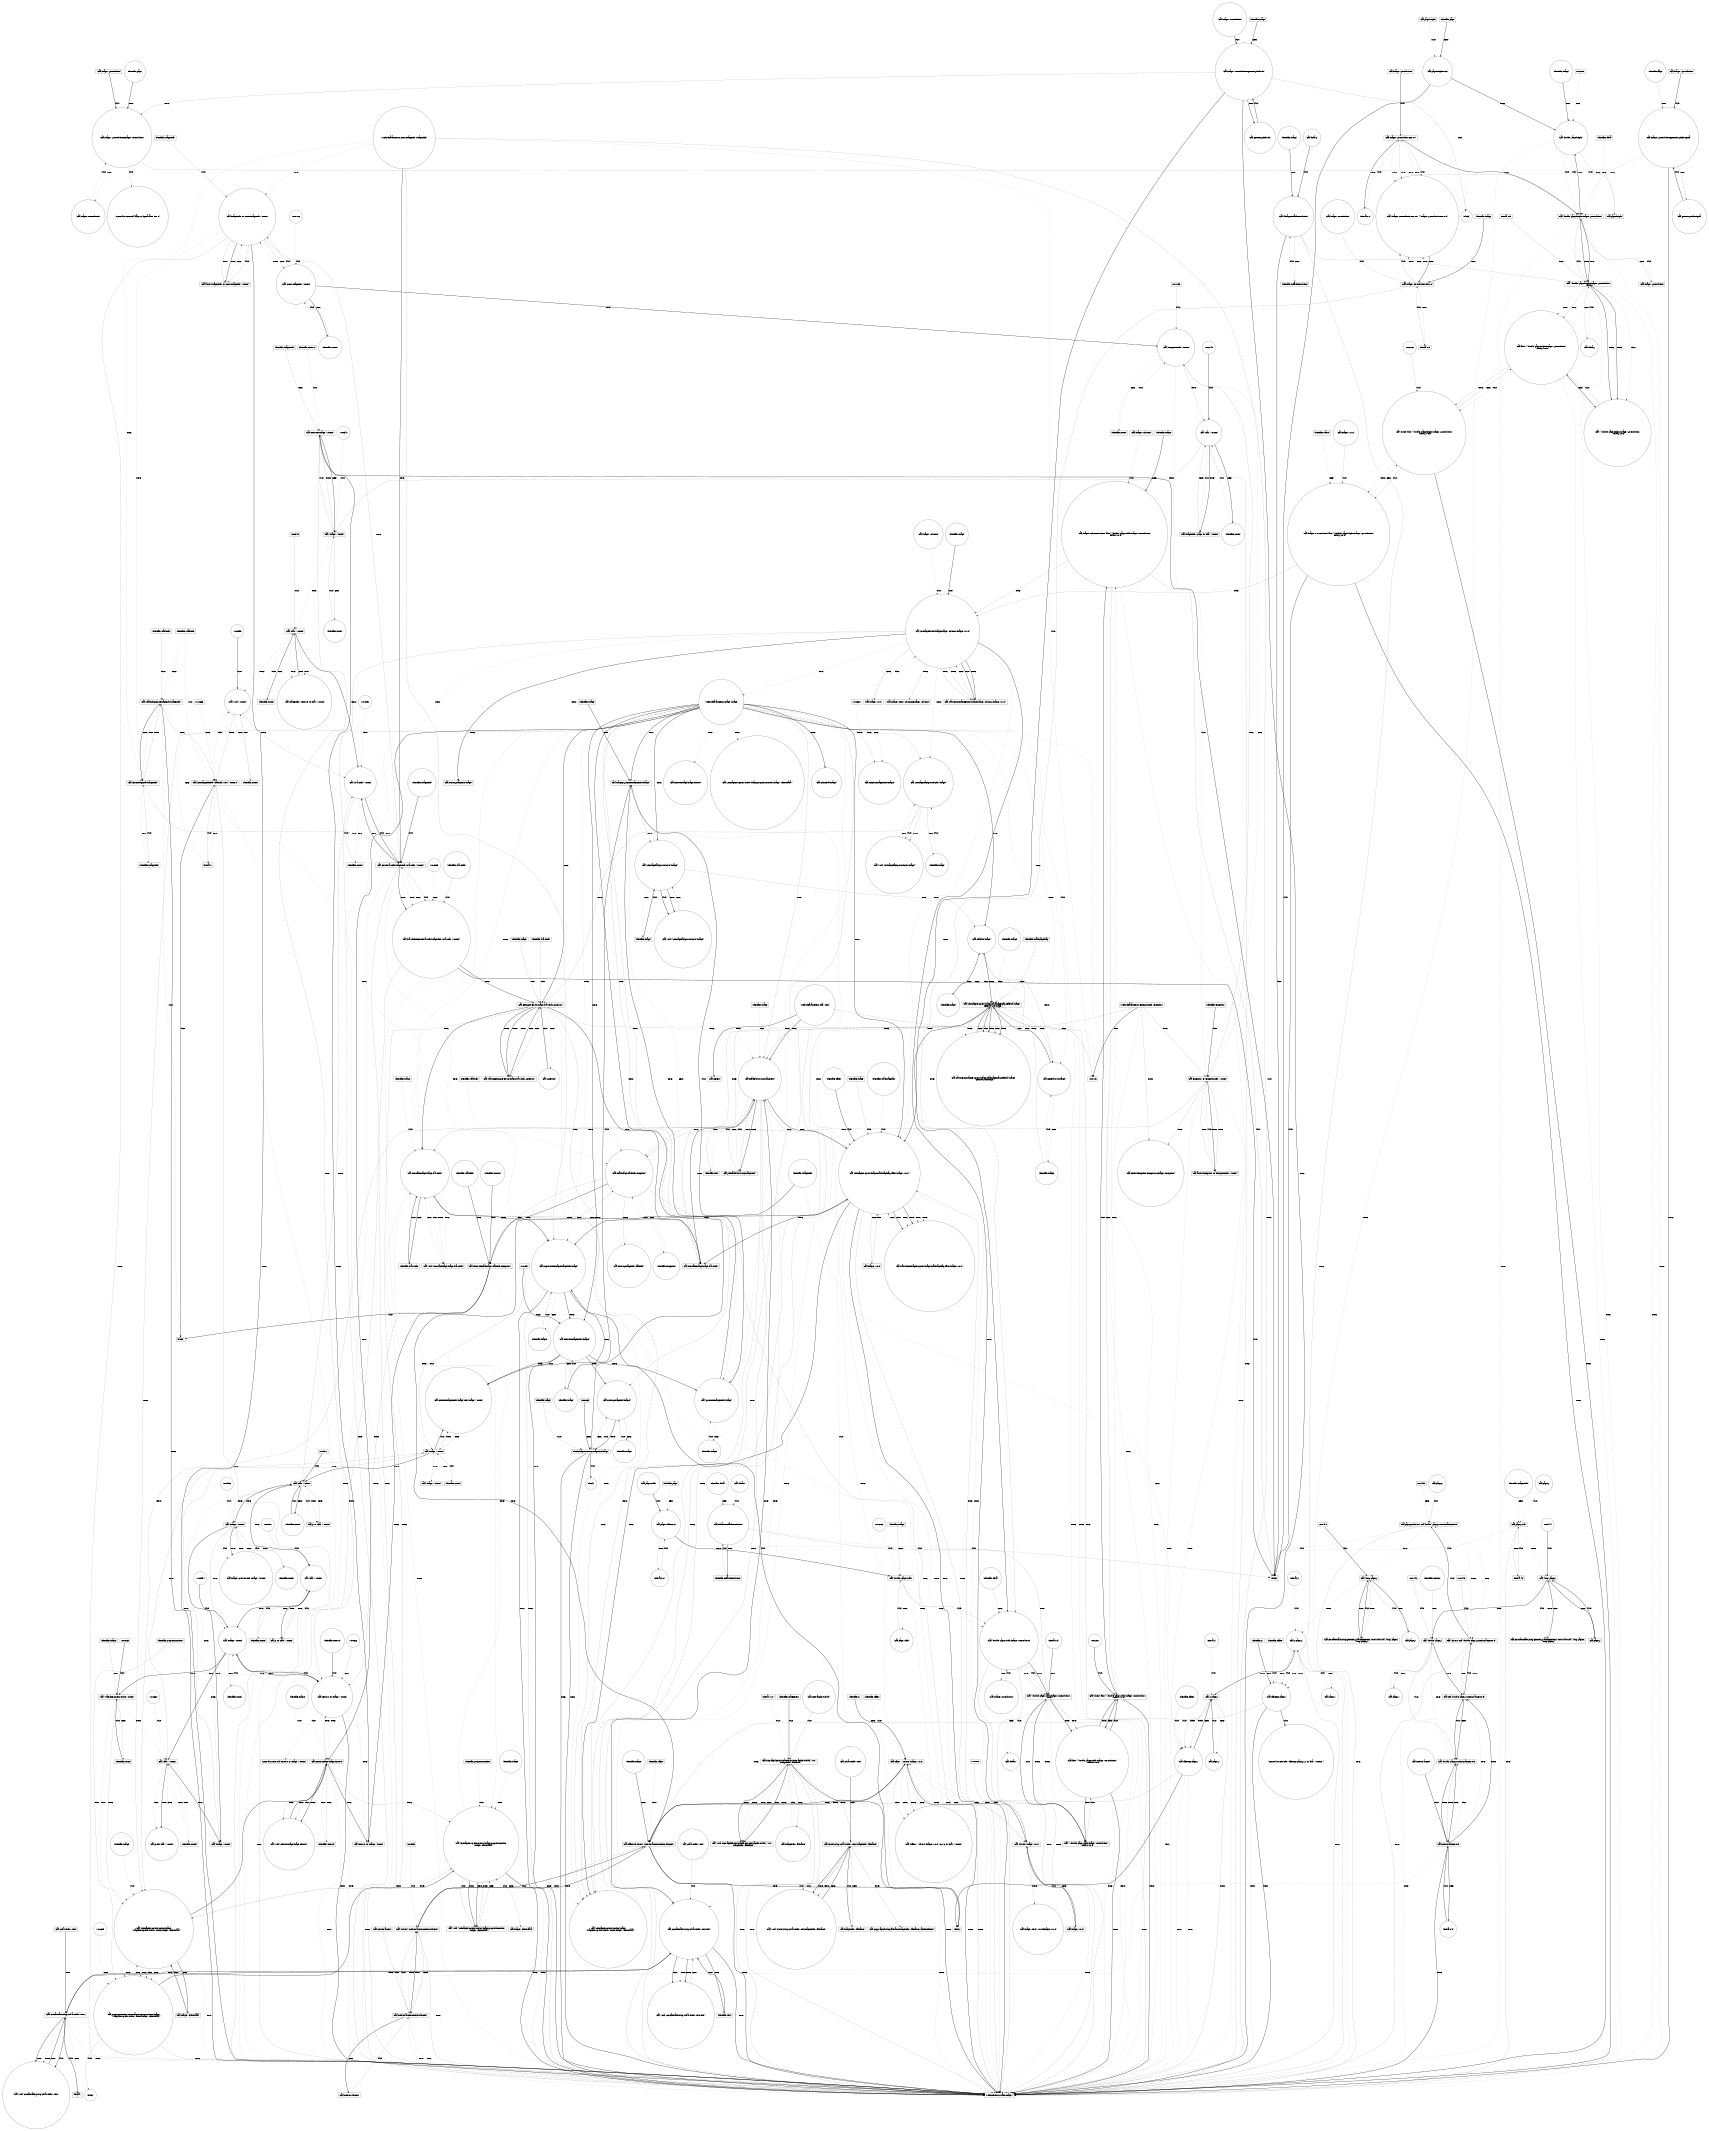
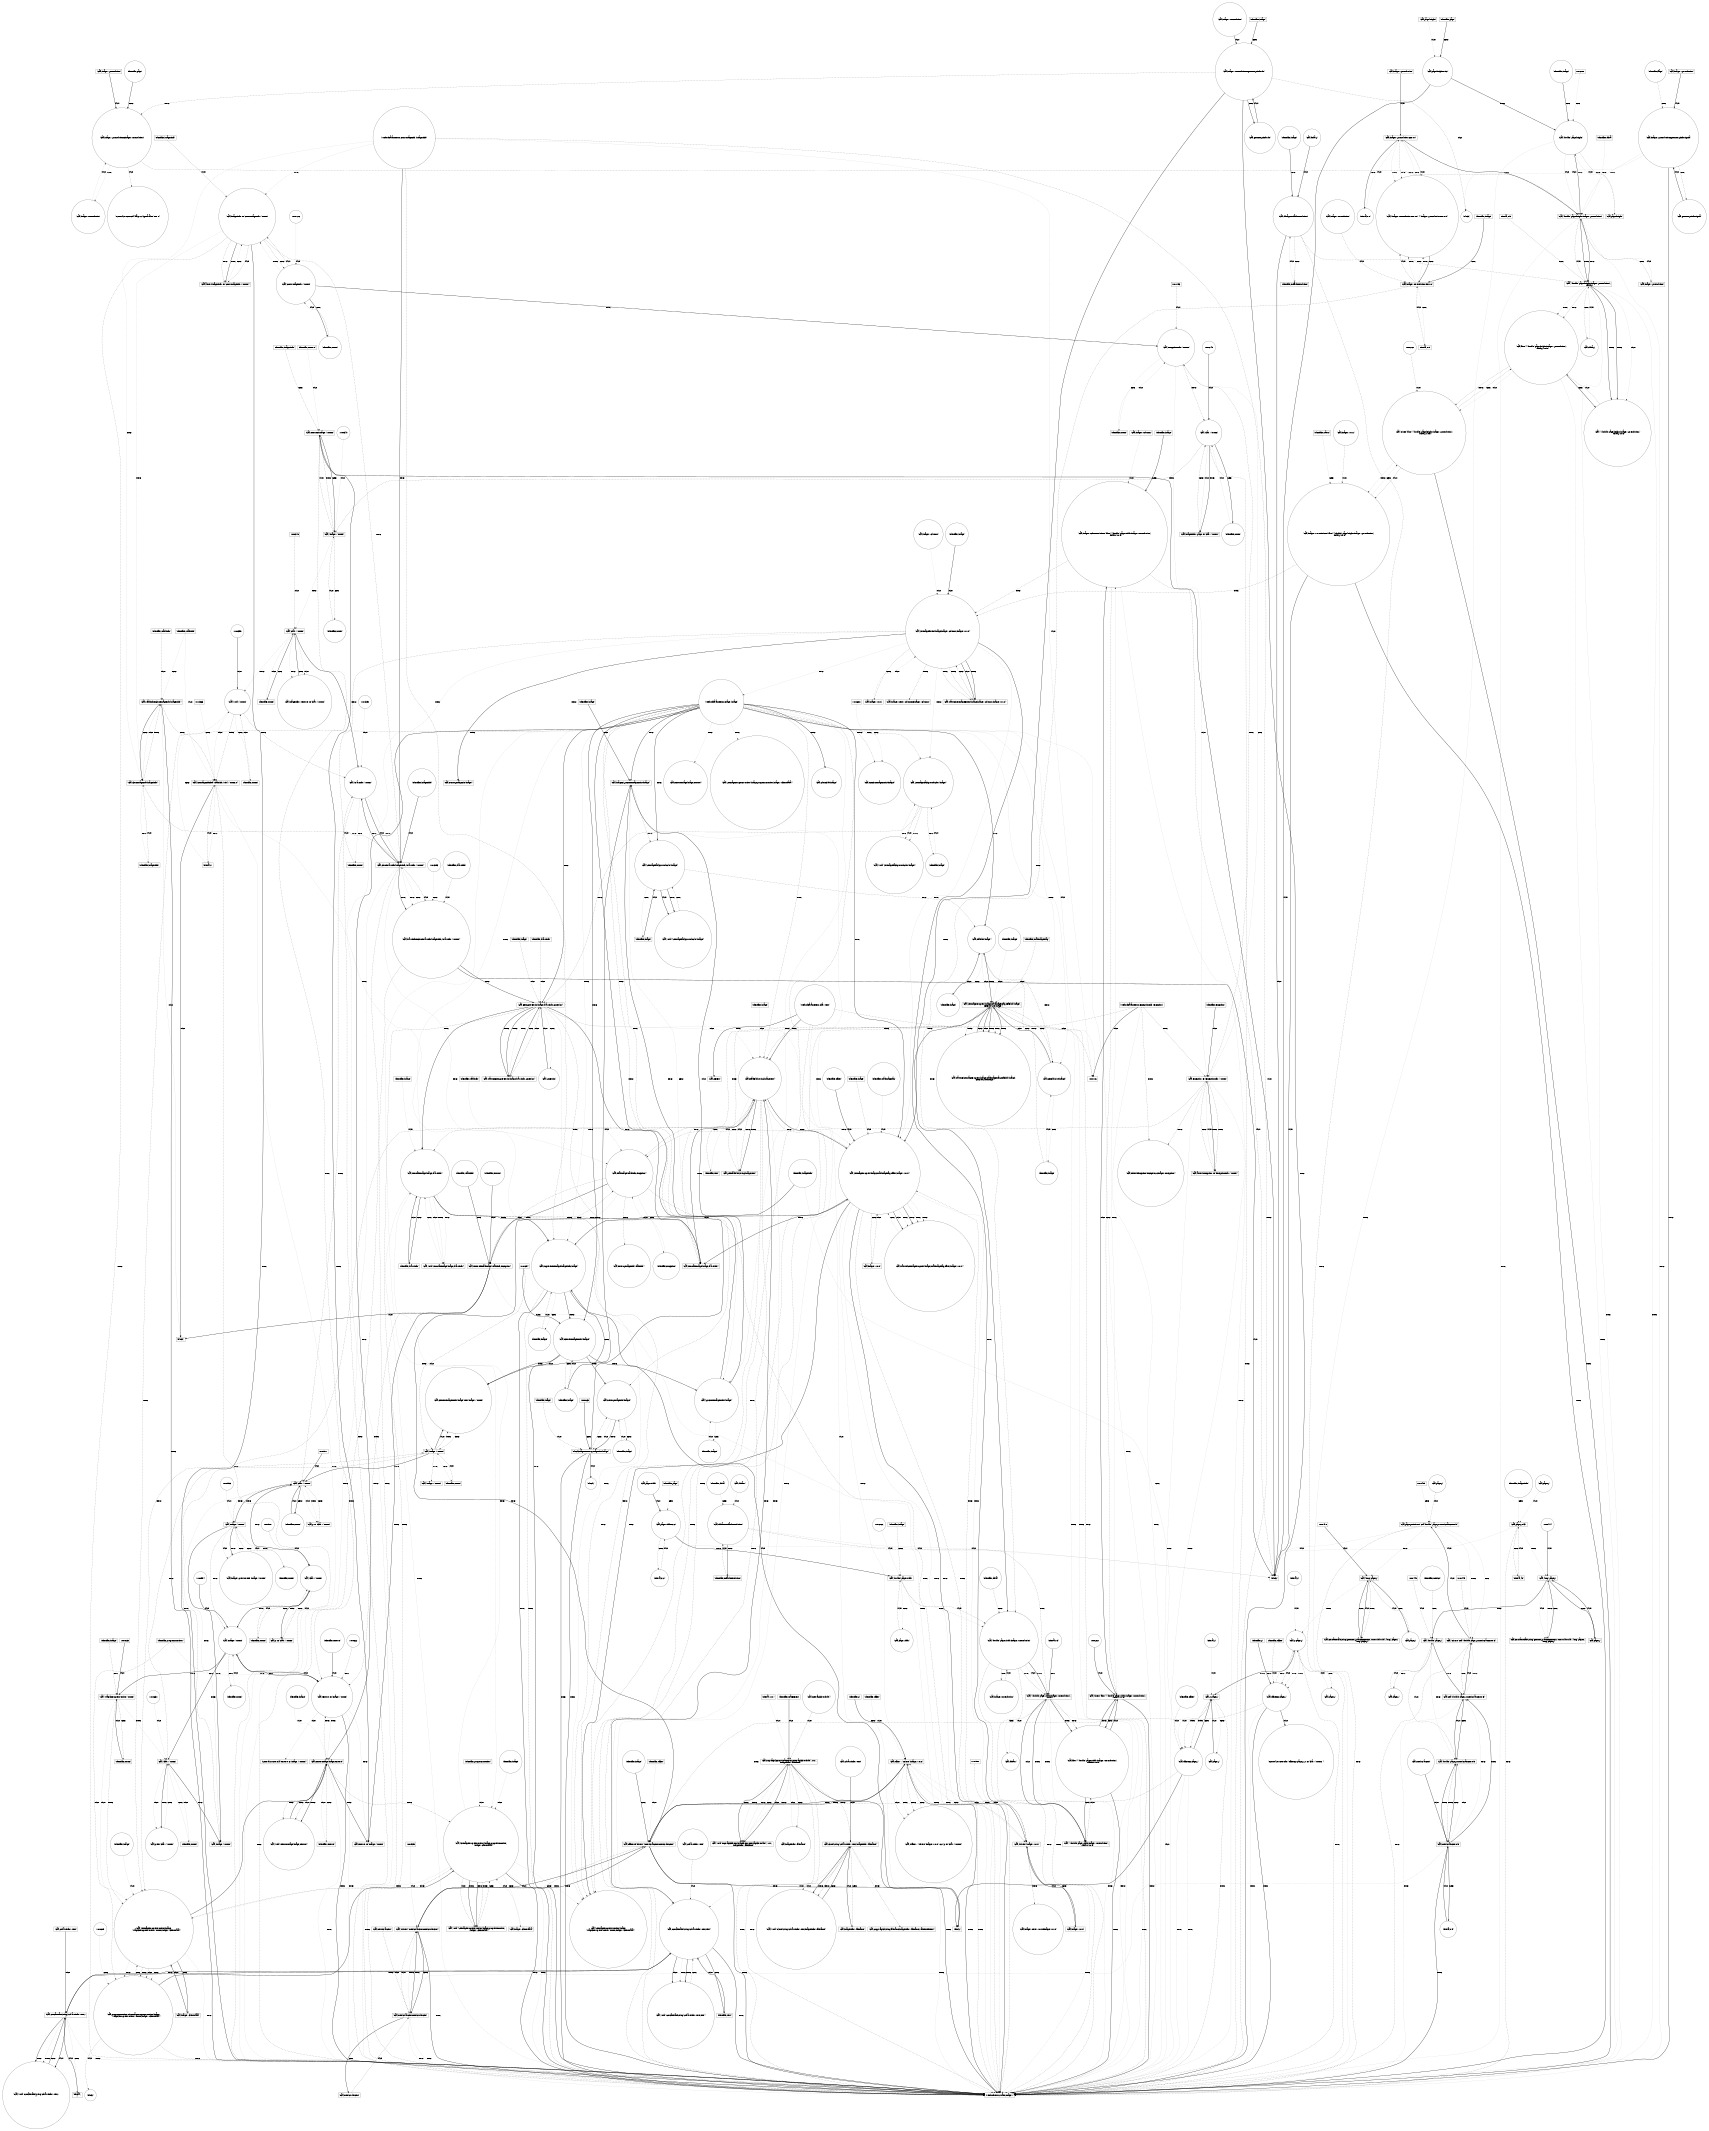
edge "(Call,GetTypeMetrics(image,draw_info,&metrics))" -> "(Call,ReadBlobString(image,text))": label "DDG: " -> "AST: "
edge "(Call,(ssize_t) (metrics.ascent-metrics.descent))" -> "(Call,metrics.ascent-metrics.descent)": style dashed -> bold
edge "(Call,(ssize_t) (metrics.ascent-metrics.descent))" -> "(MethodReturn,static Image *)": style dashed -> bold
